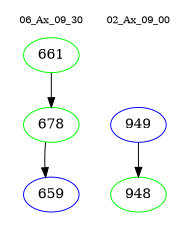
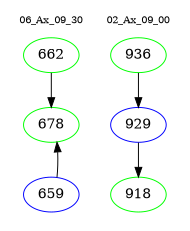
node "661": label "661" -> "662"
node "936": added
node "949": label "949" -> "929"
edge "678" -> "659": reversed
node "948": label "948" -> "918"
